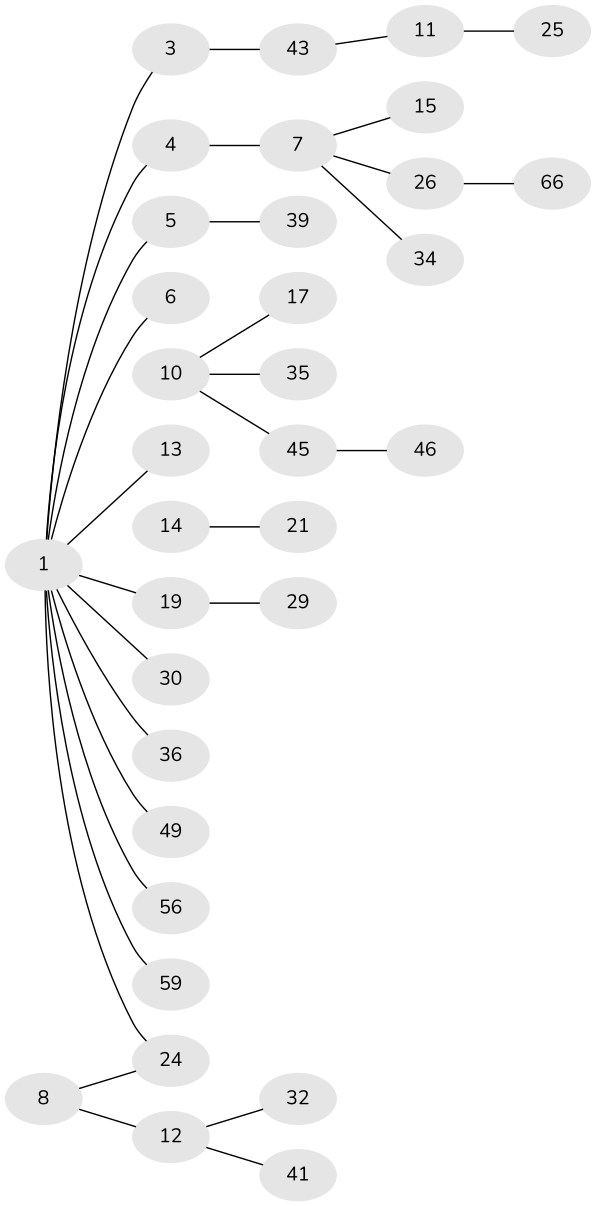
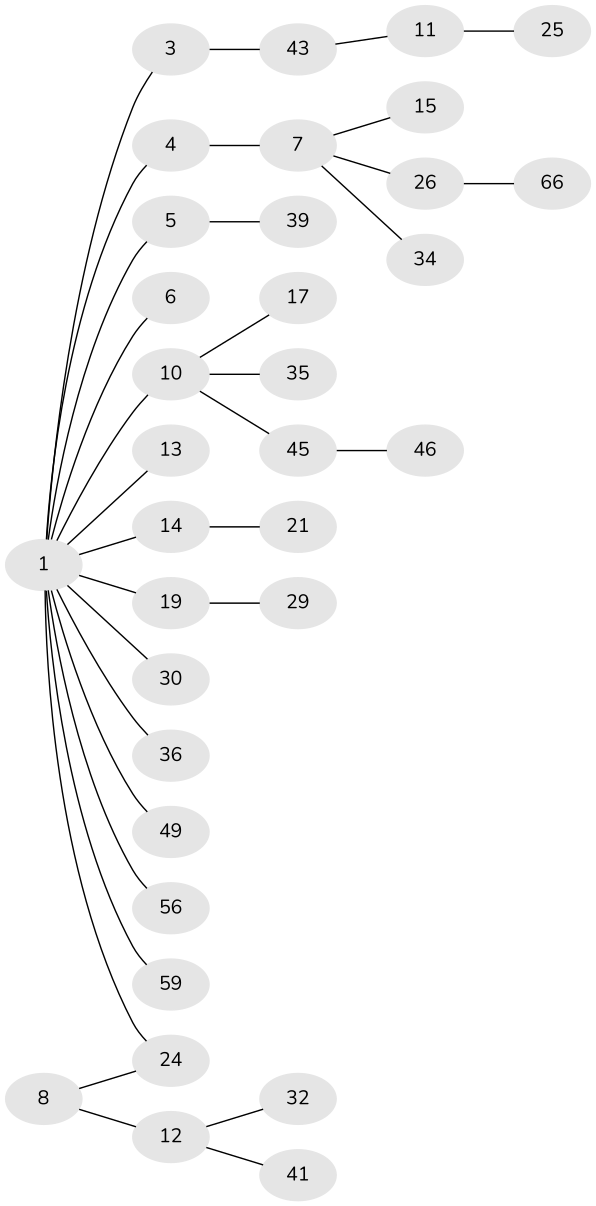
edge "10" -- "1": added
edge "14" -- "1": added
